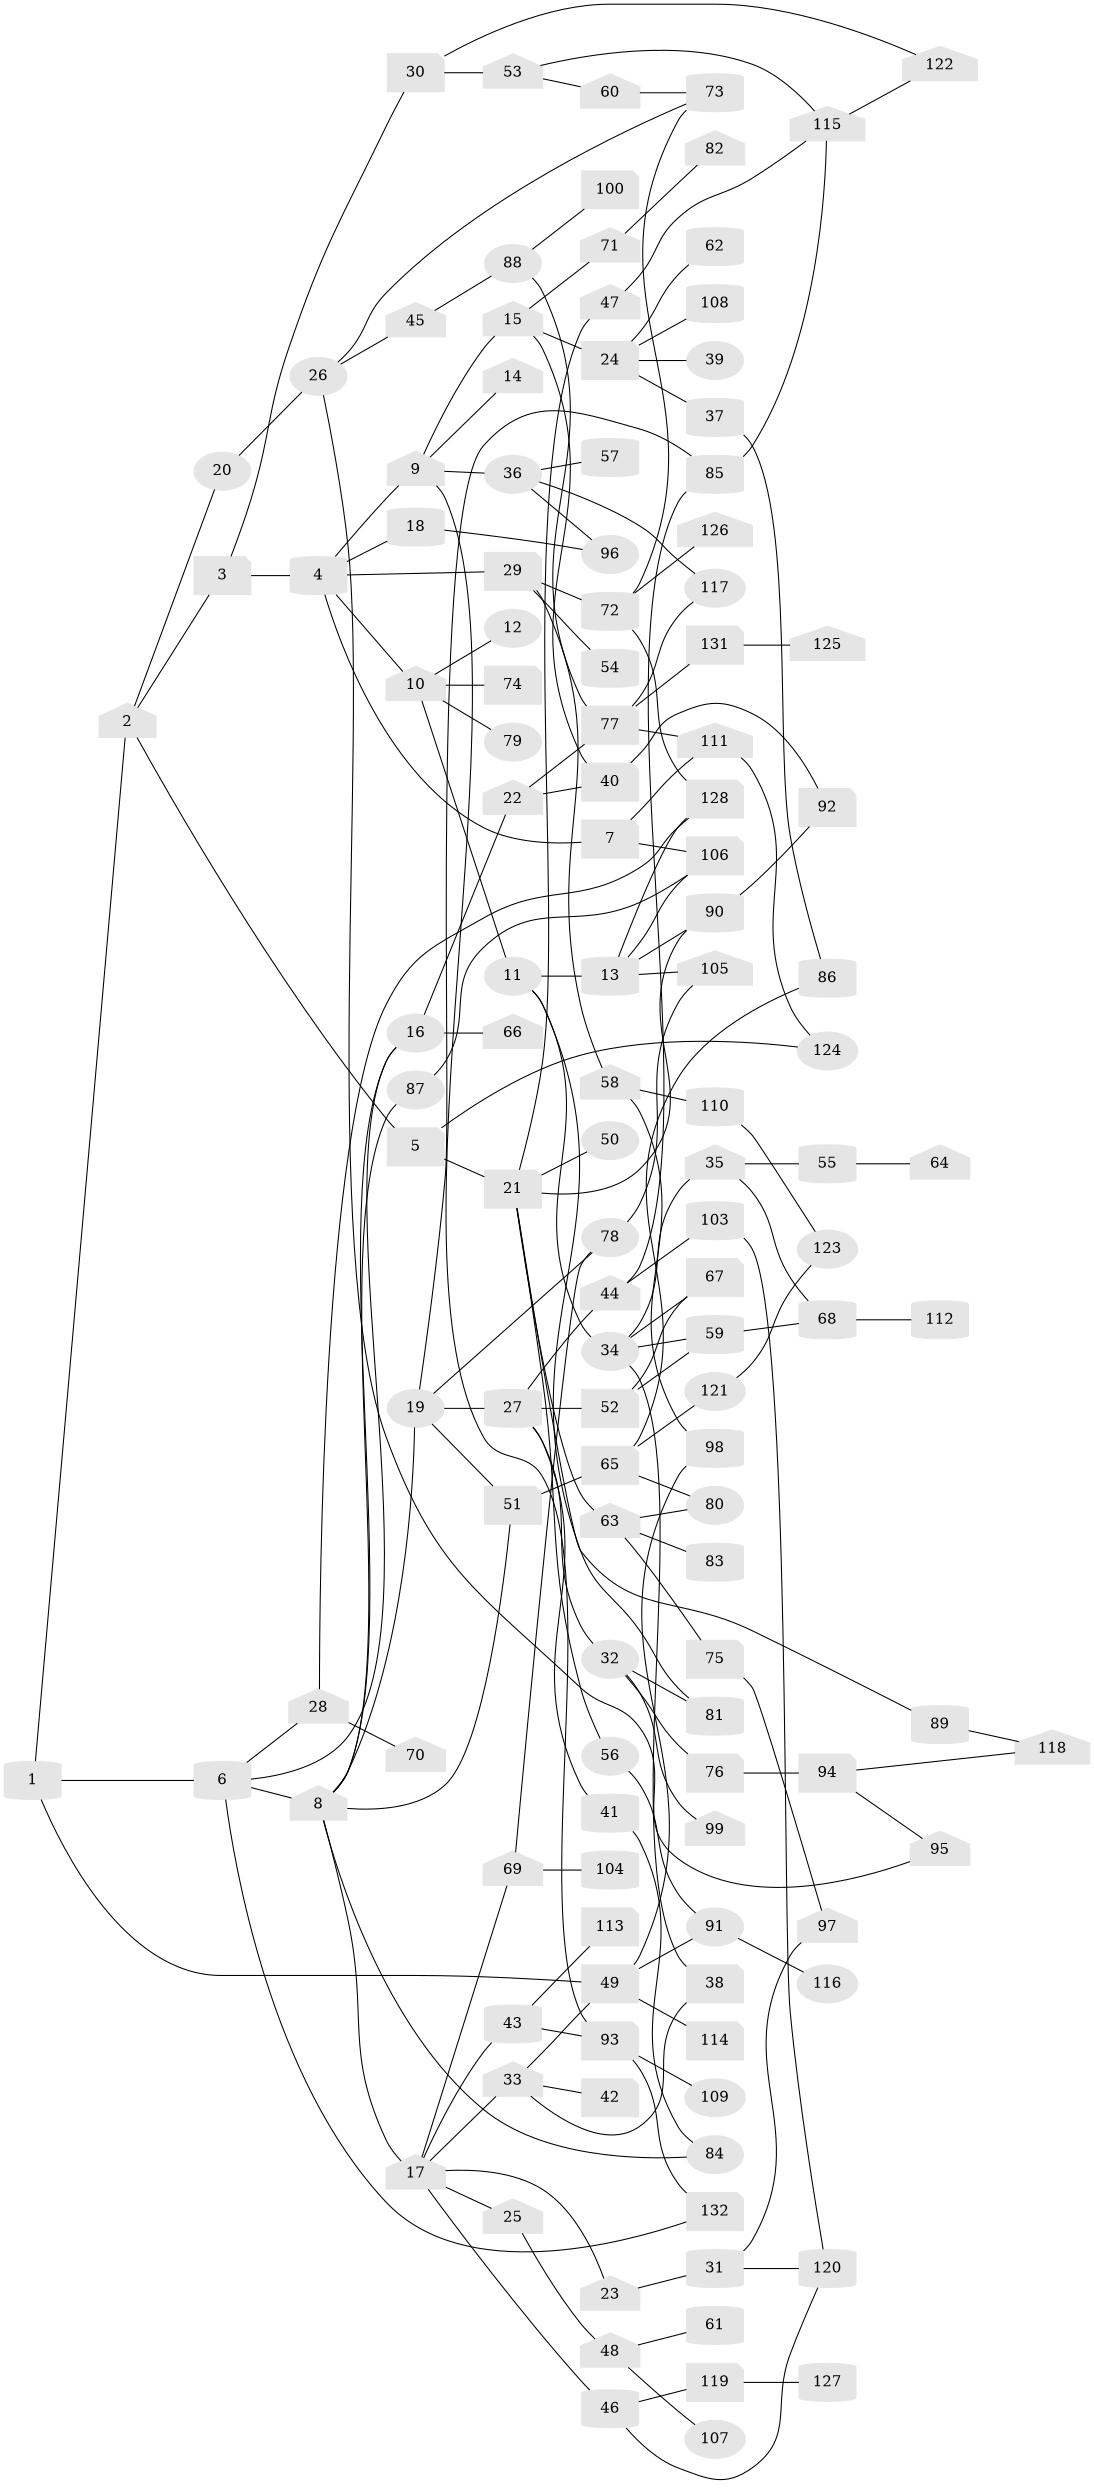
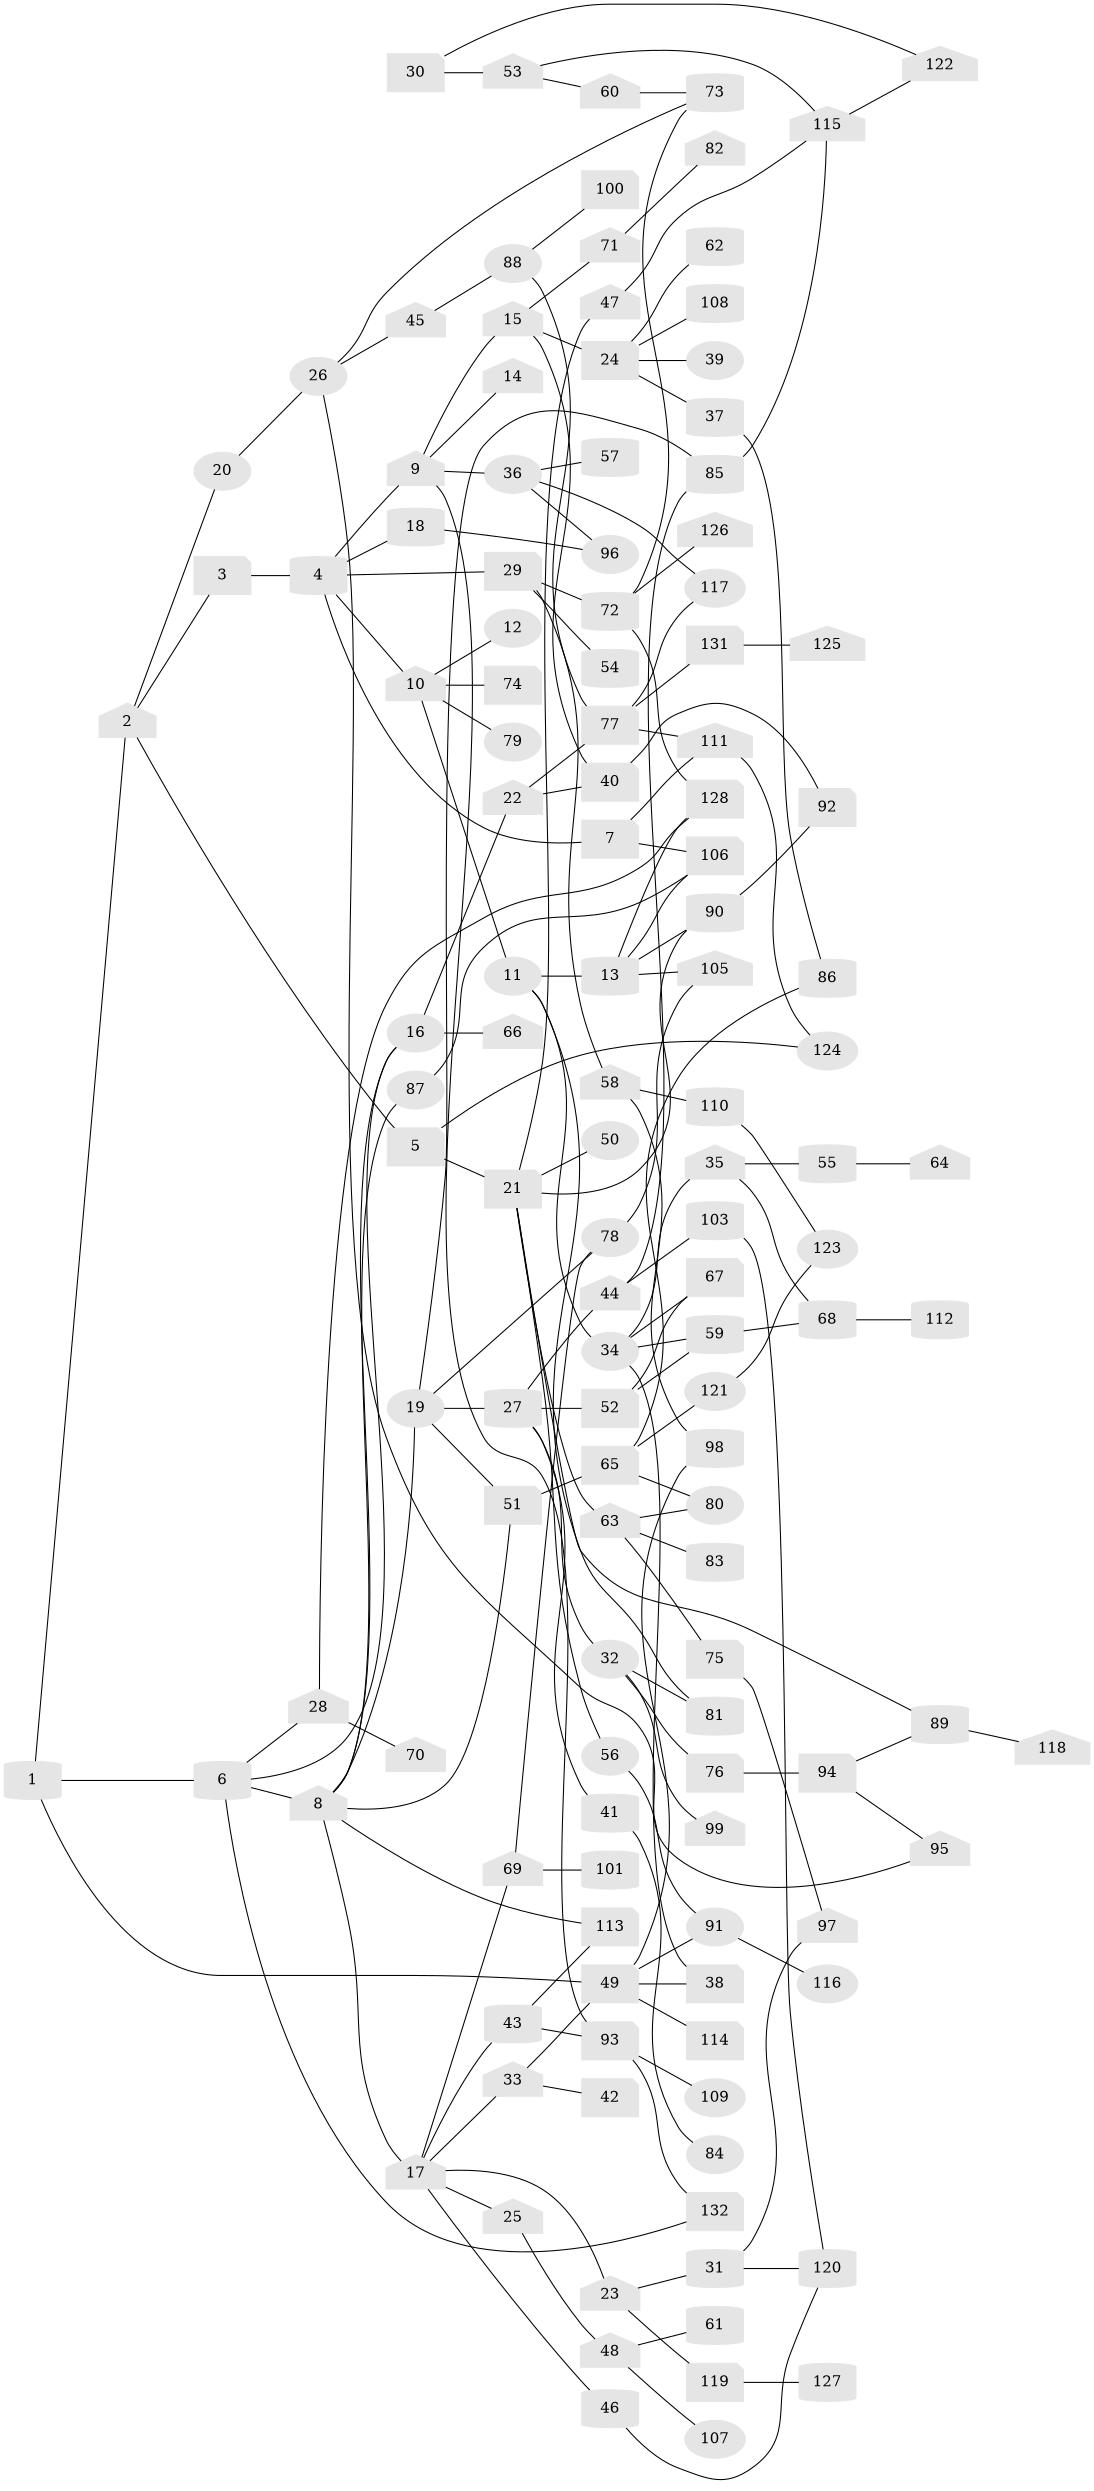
edge "30" -- "3": removed
edge "118" -- "94": now "89" -- "94"
node "104": label "104" -> "101"
edge "8" -- "84": now "8" -- "113"
edge "38" -- "33": now "38" -- "49"
edge "119" -- "46": now "119" -- "23"
